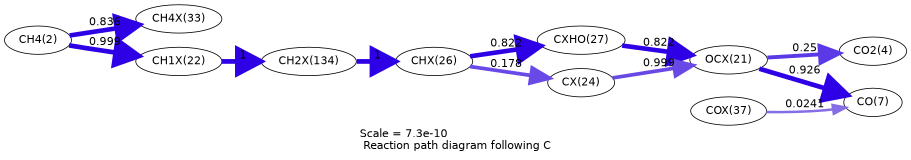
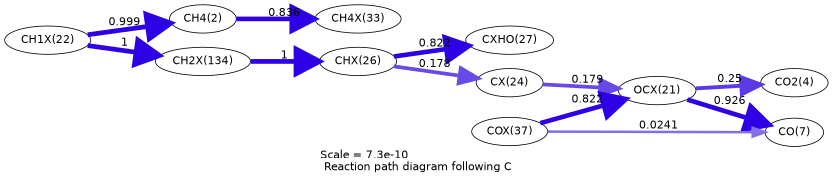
edge "CH4(2)" -> "CH1X(22)": reversed
edge "CXHO(27)" -> "OCX(21)": now "COX(37)" -> "OCX(21)"
edge "CX(24)" -> "OCX(21)": label " 0.999" -> " 0.179"
